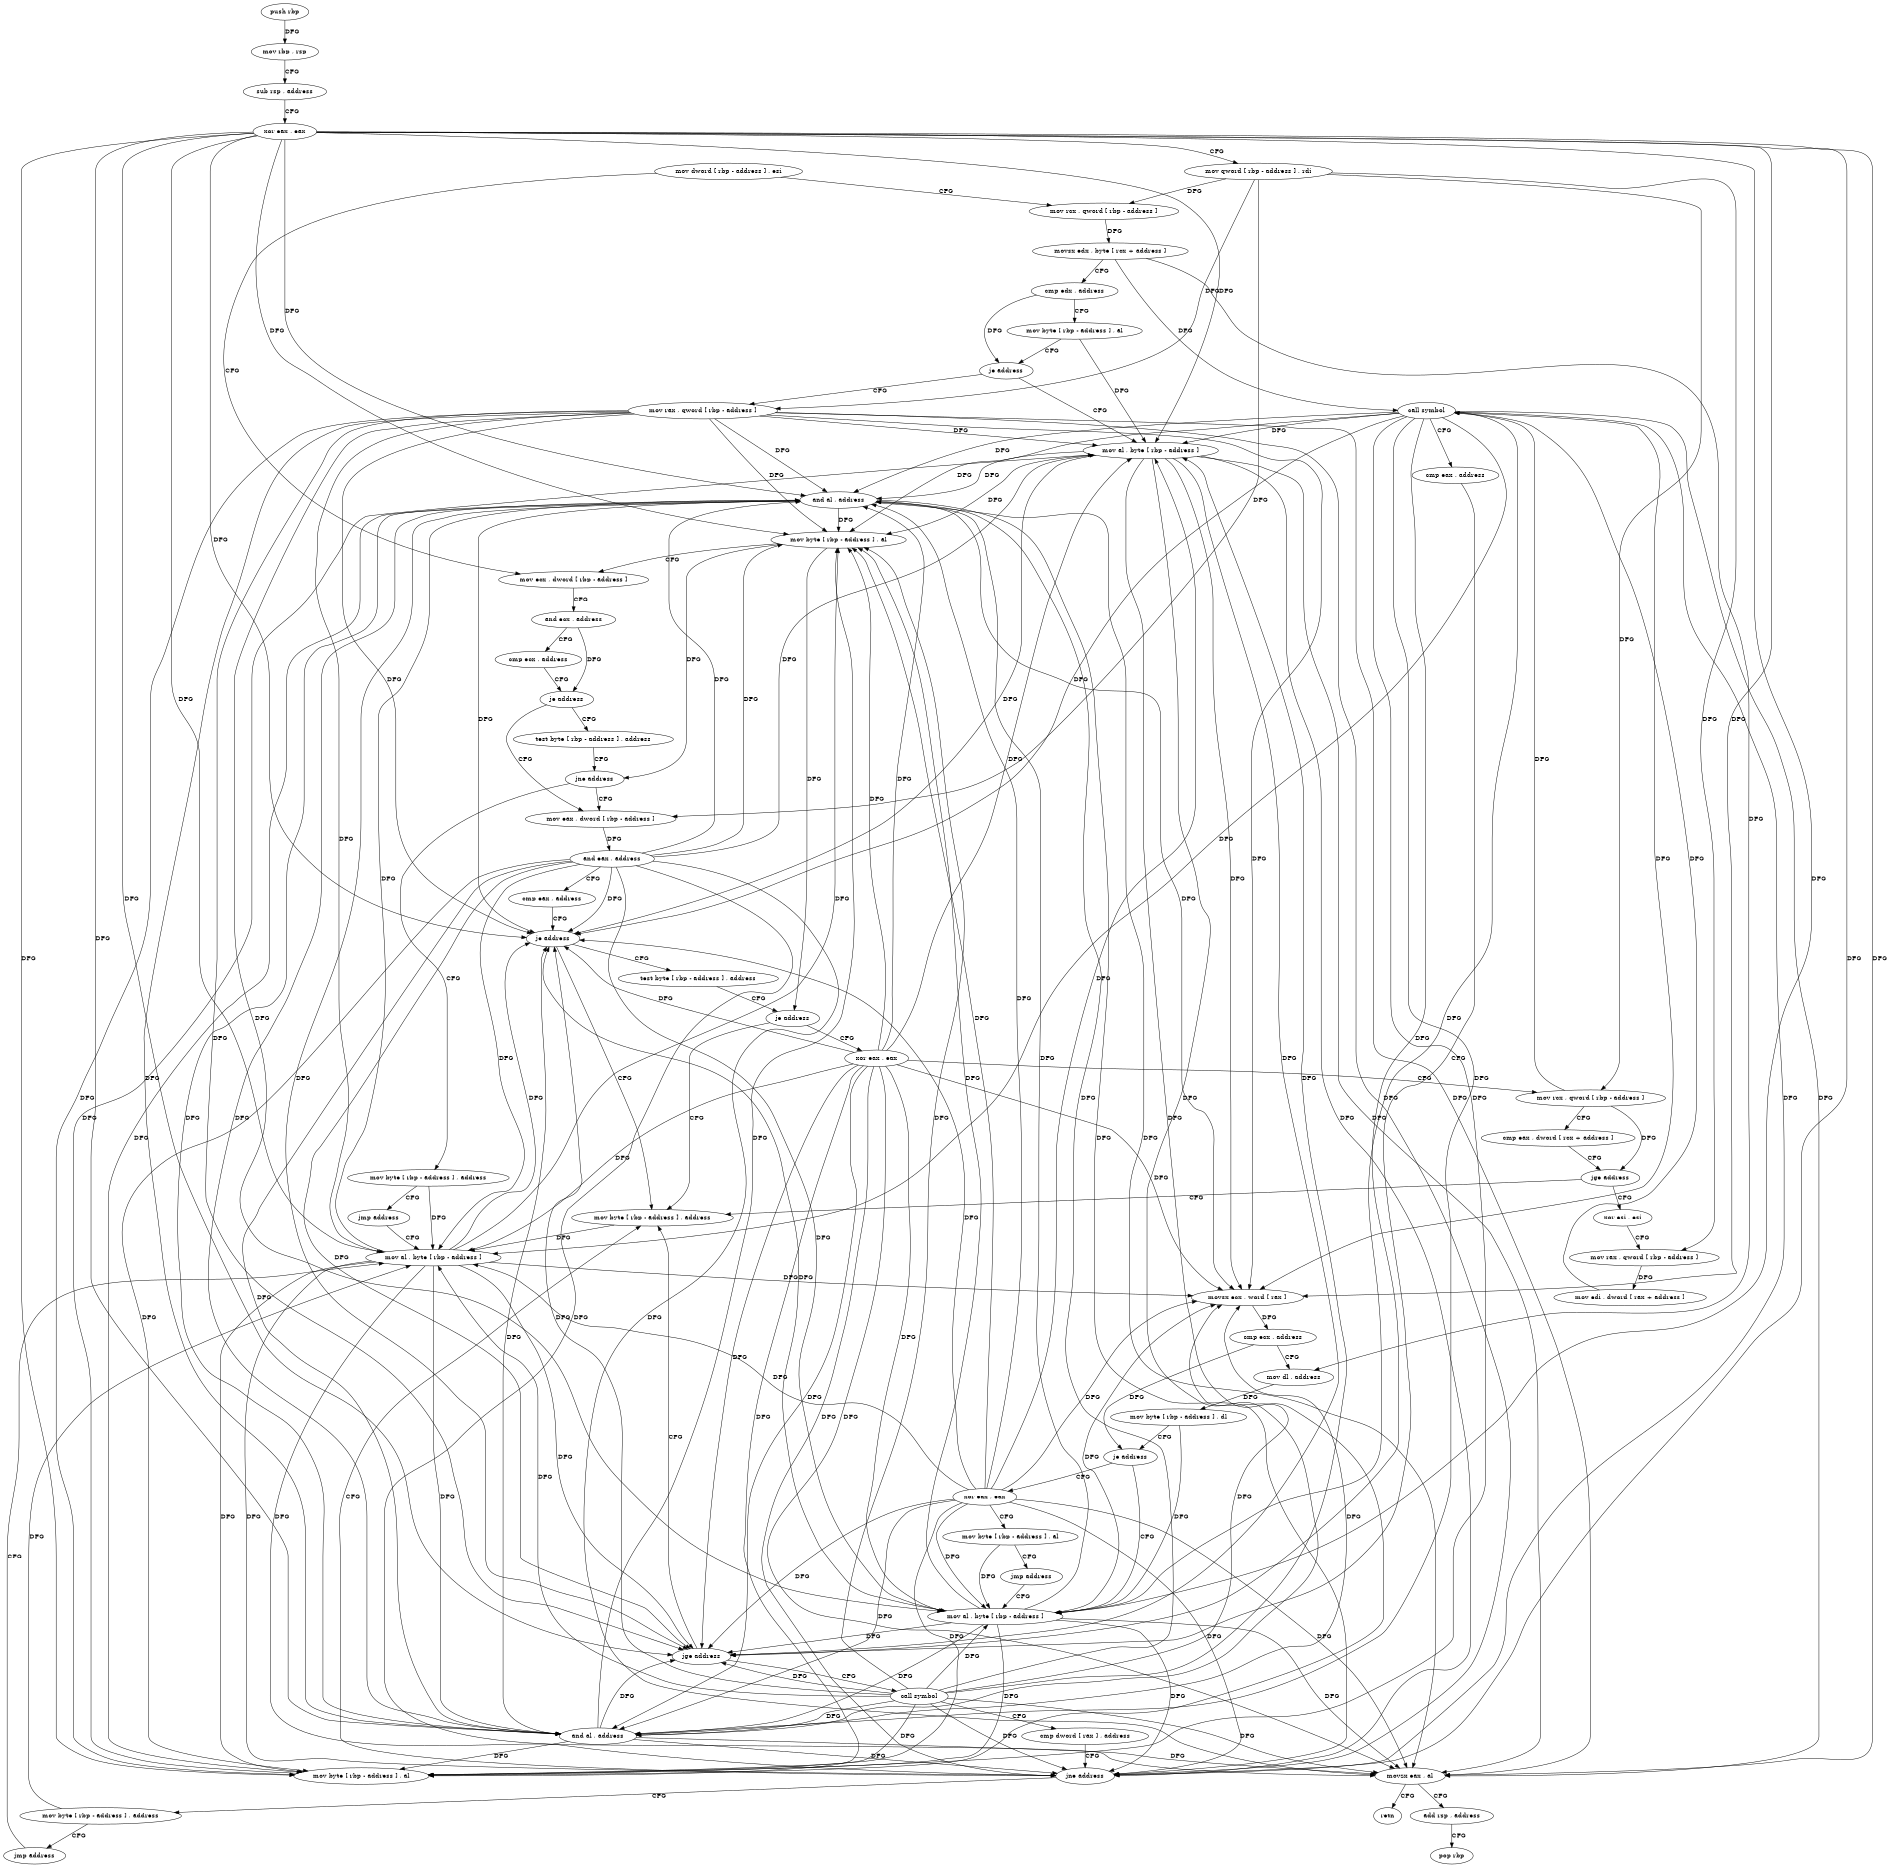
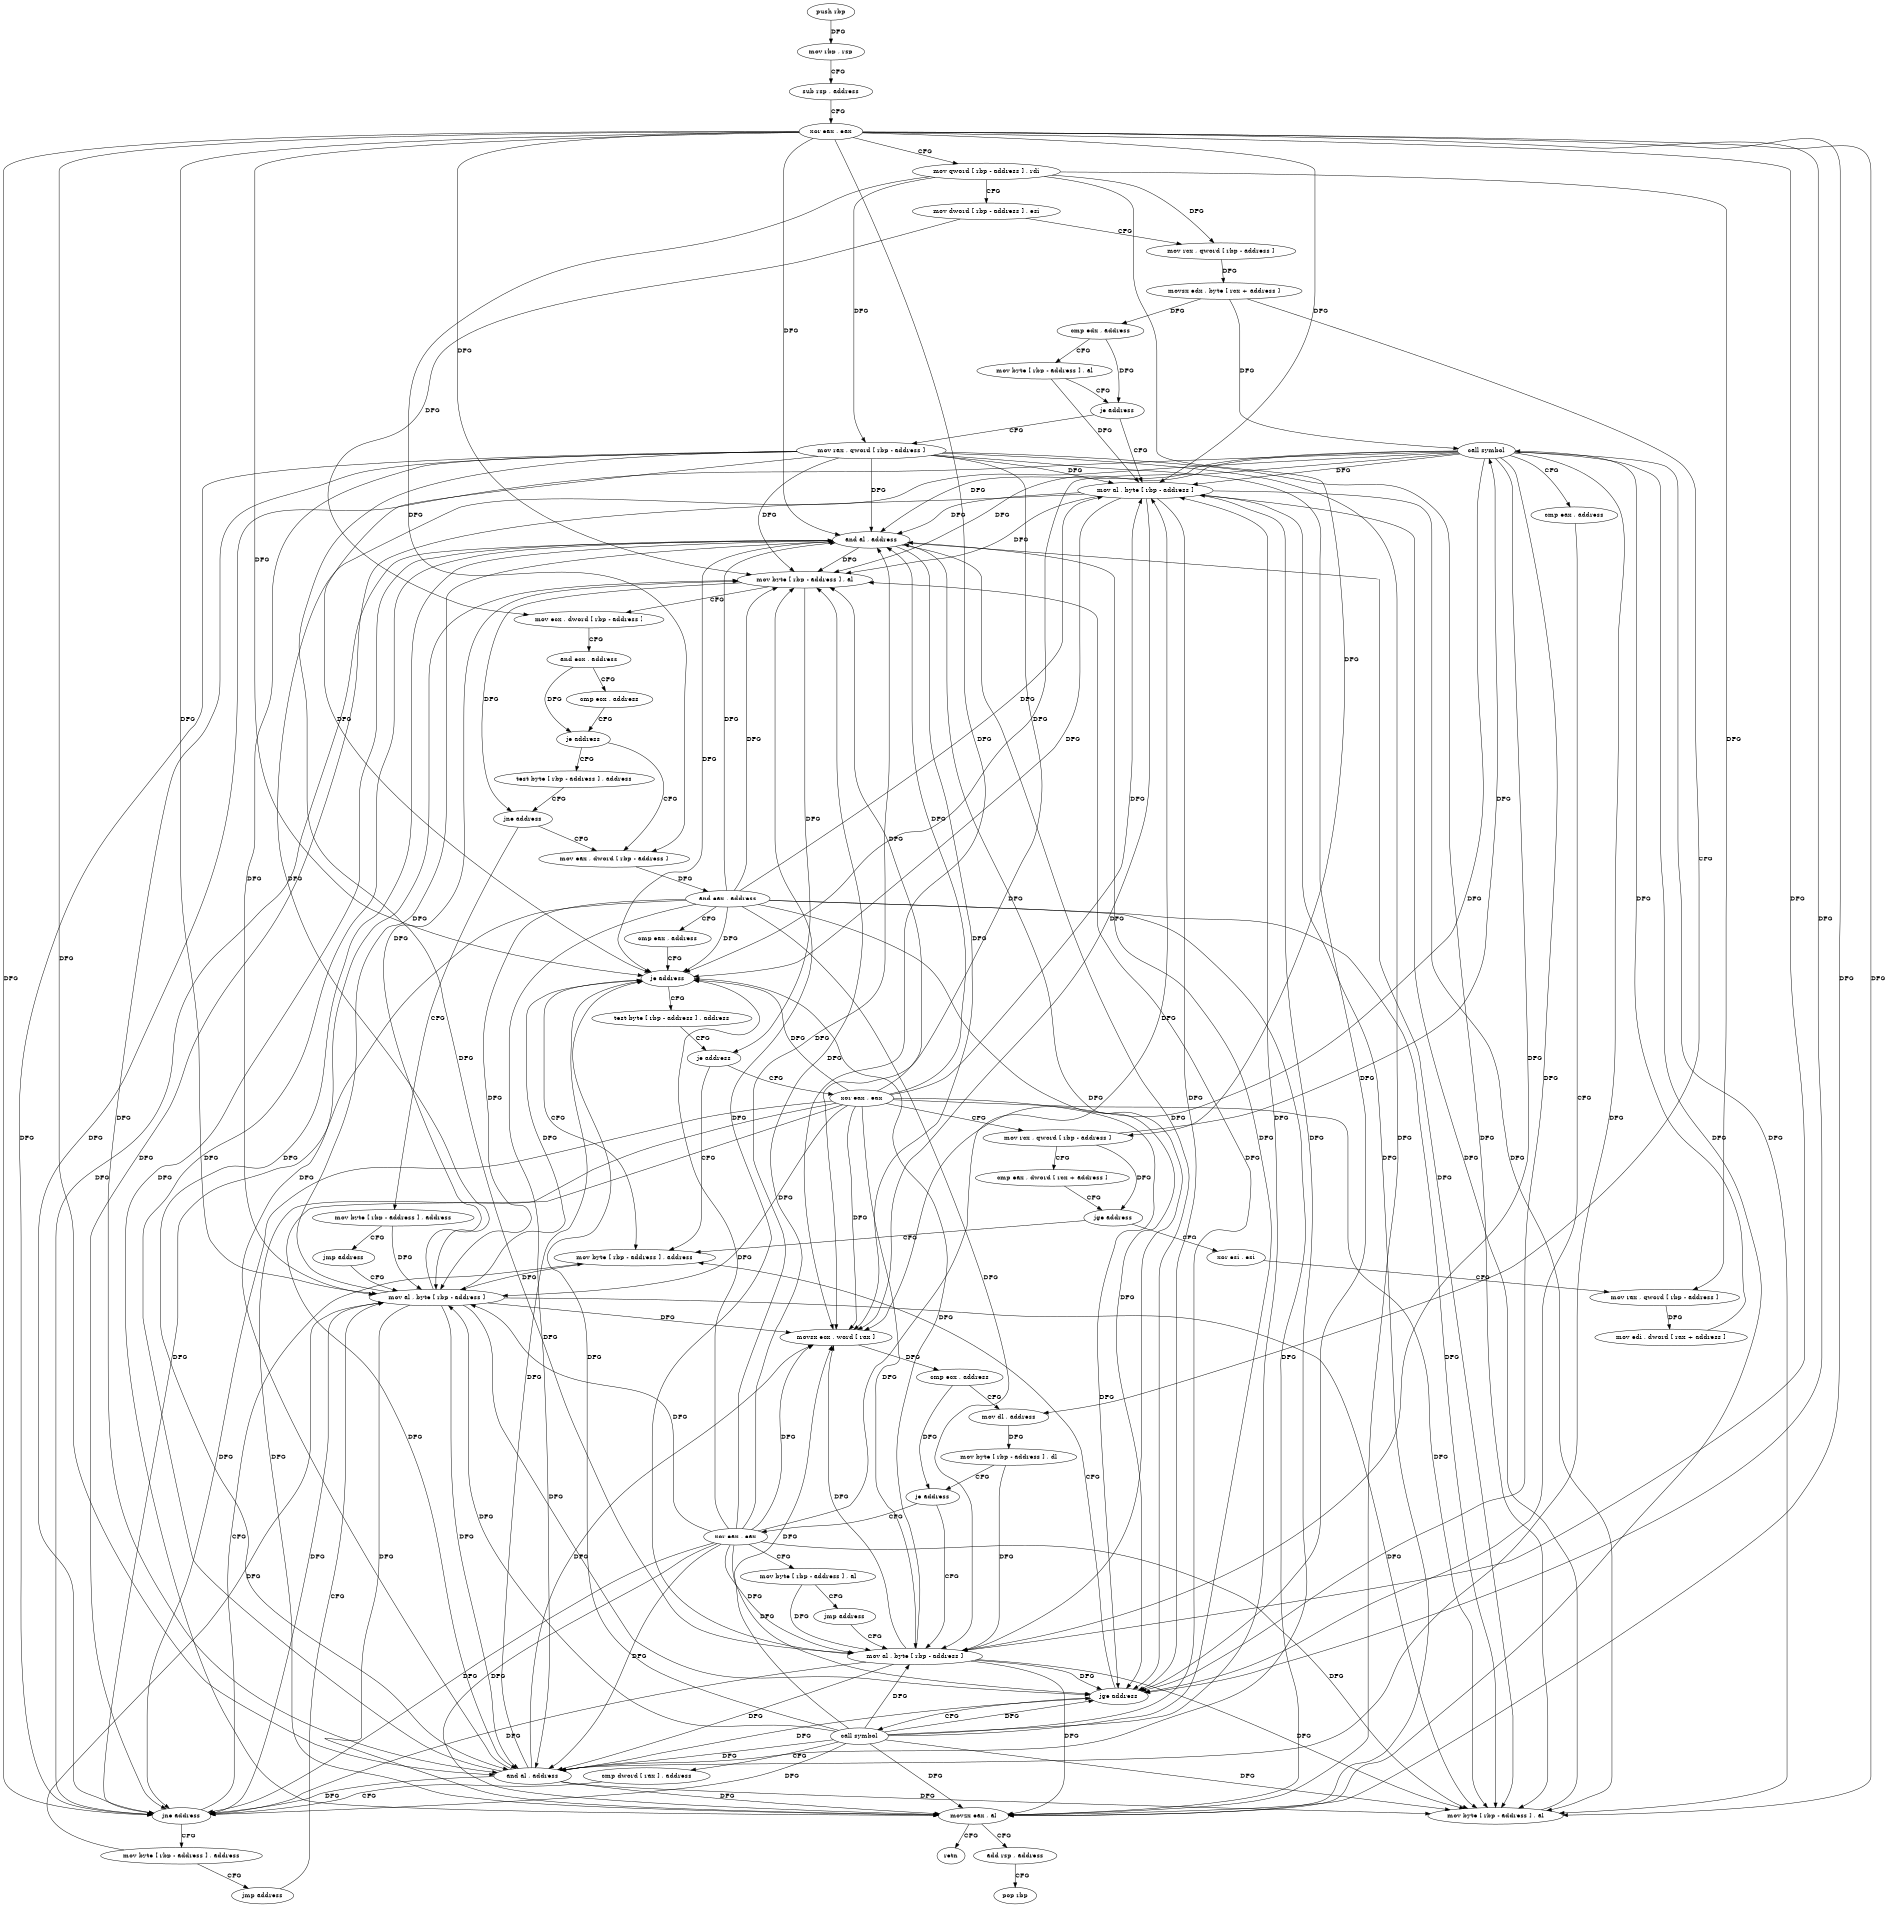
edge "mov qword [ rbp - address ] , rdi" -> "mov dword [ rbp - address ] , esi": added, label "CFG"
edge "movsx edx , byte [ rcx + address ]" -> "cmp edx , address": label "CFG" -> "DFG"
edge "mov dword [ rbp - address ] , esi" -> "mov ecx , dword [ rbp - address ]": label "CFG" -> "DFG"
edge "movsx edx , byte [ rcx + address ]" -> "mov dl , address": label "DFG" -> "CFG"
